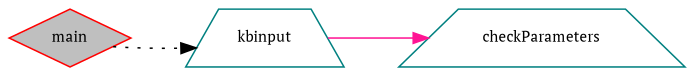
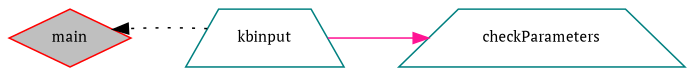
edge "main" -> "kbinput": reversed
